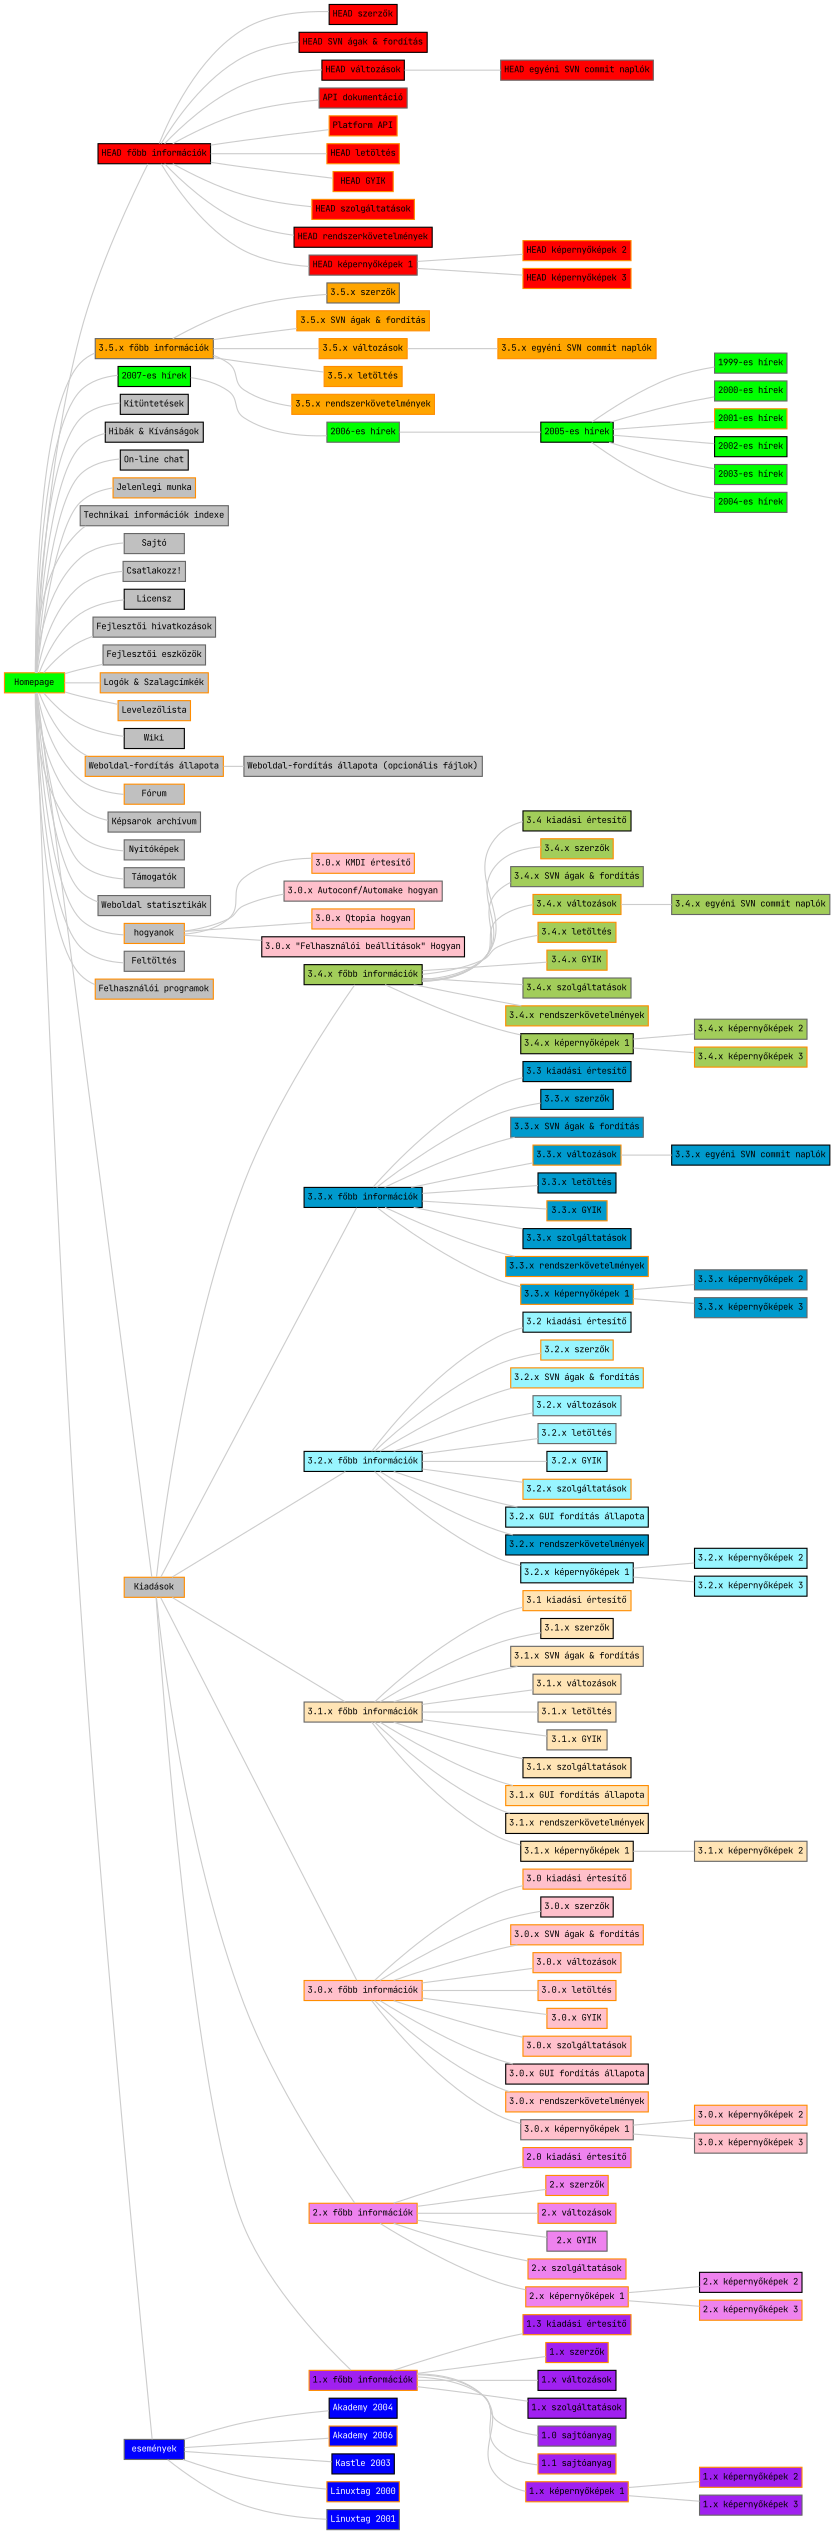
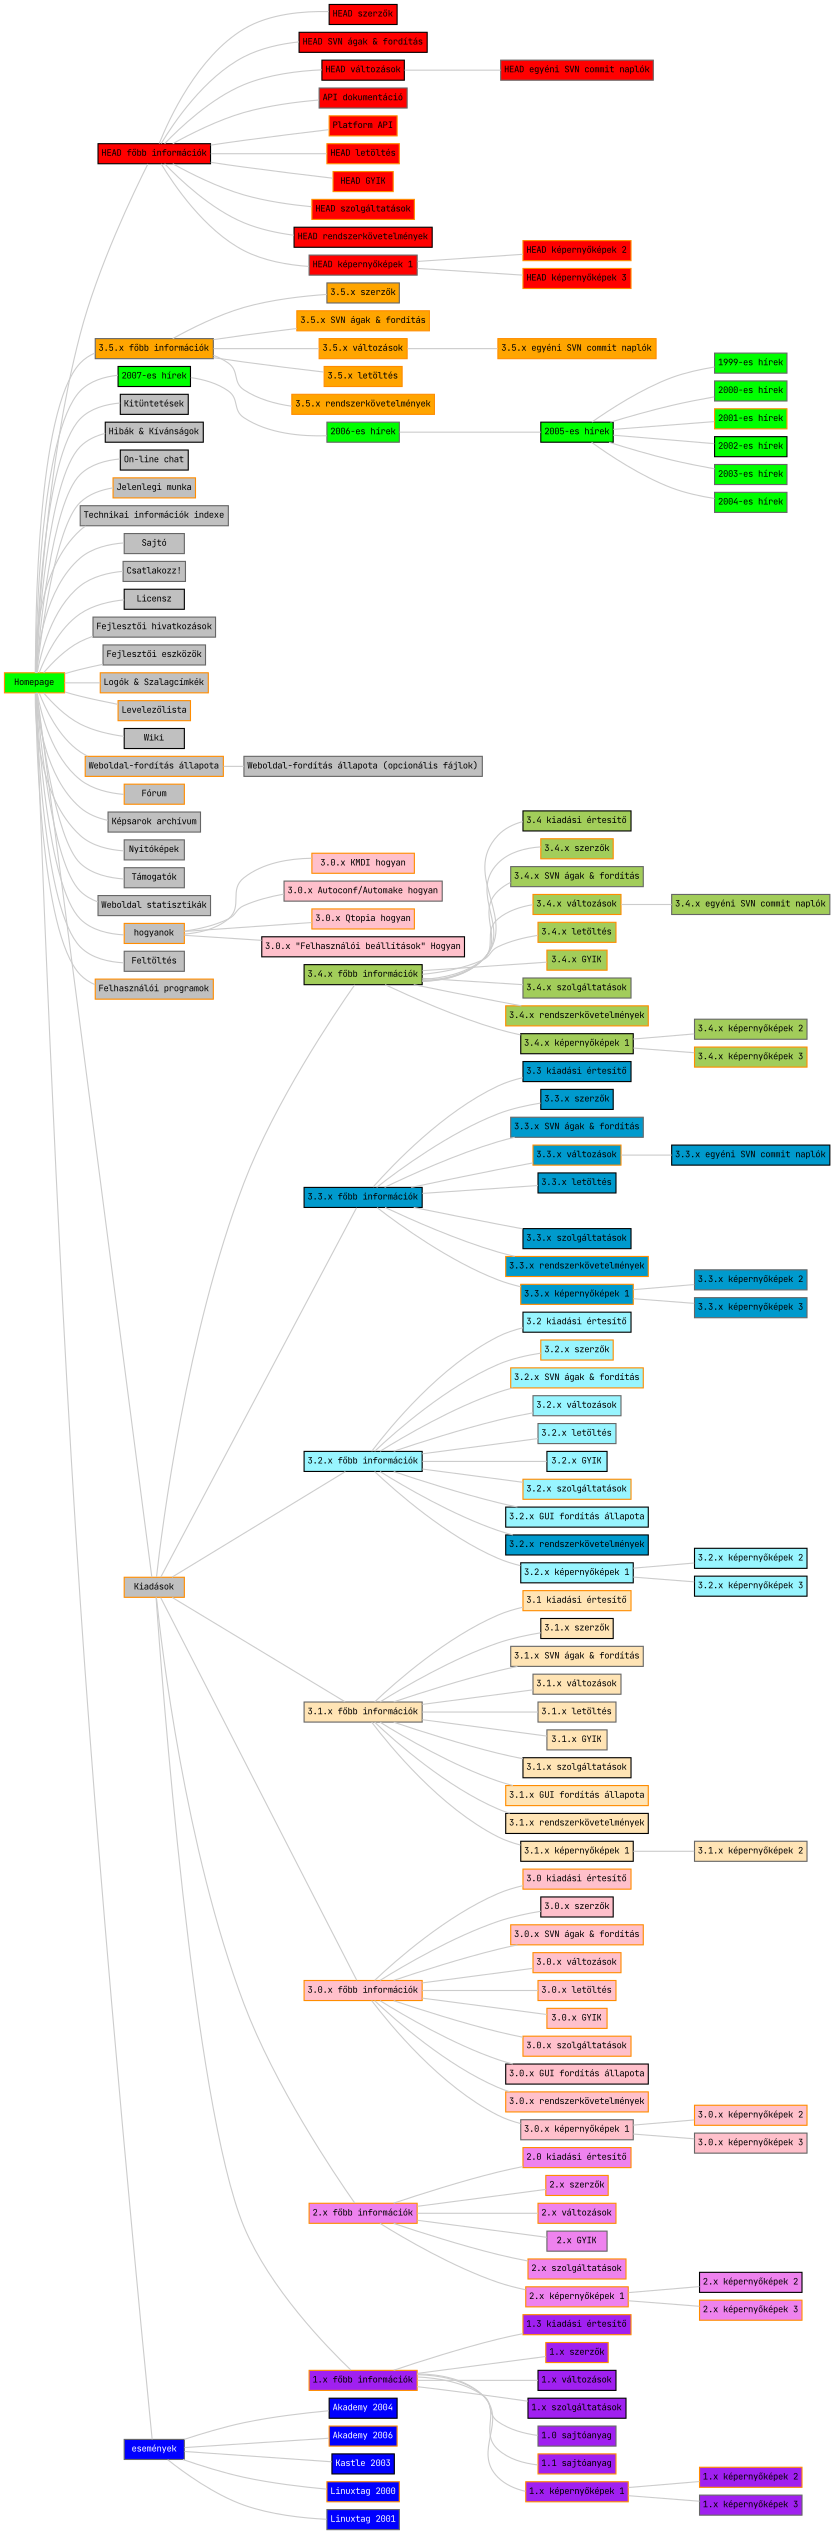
node "3.0.x KMDI értesítő": label "3.0.x KMDI értesítő" -> "3.0.x KMDI hogyan"
node "3.3.x GYIK": removed
